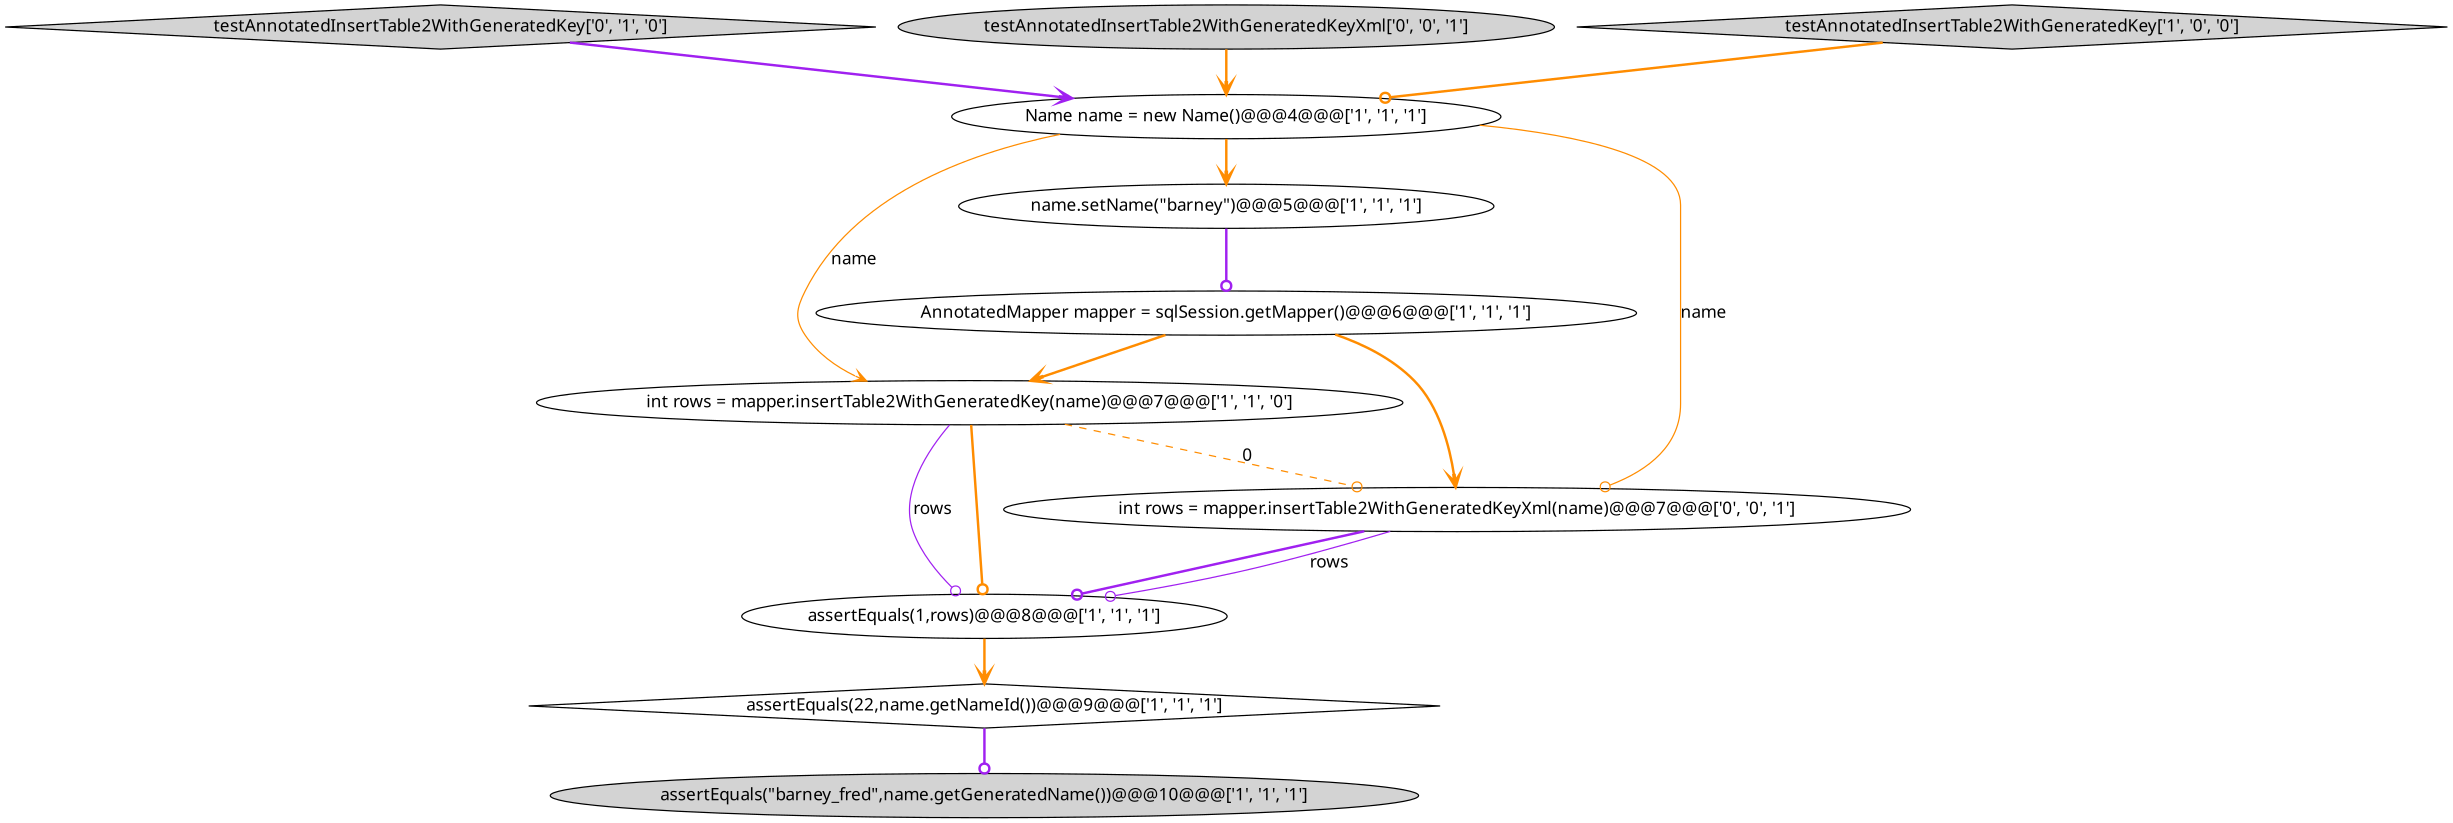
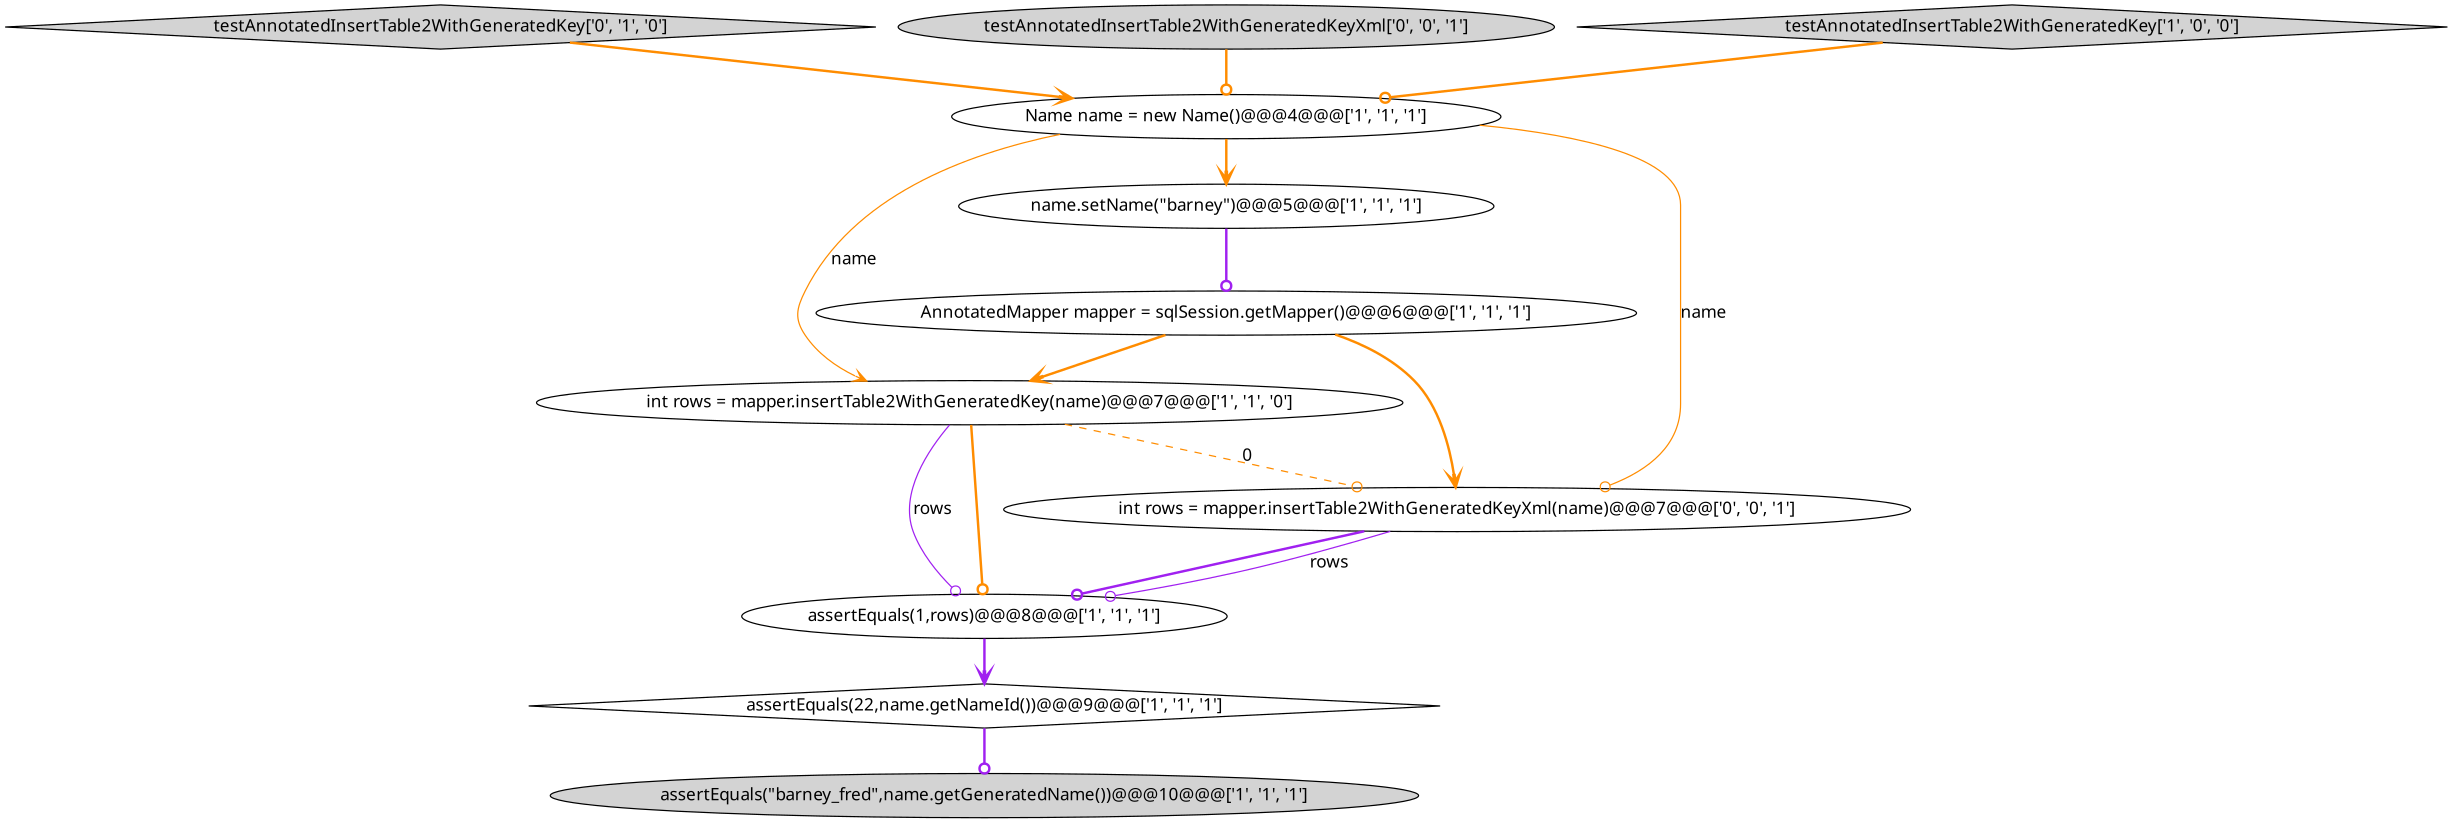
edge "testAnnotatedInsertTable2WithGeneratedKeyXml['0', '0', '1']" -> "Name name = new Name()@@@4@@@['1', '1', '1']": arrowhead vee -> odot
edge "testAnnotatedInsertTable2WithGeneratedKey['0', '1', '0']" -> "Name name = new Name()@@@4@@@['1', '1', '1']": color purple -> darkorange
edge "assertEquals(1,rows)@@@8@@@['1', '1', '1']" -> "assertEquals(22,name.getNameId())@@@9@@@['1', '1', '1']": color darkorange -> purple
